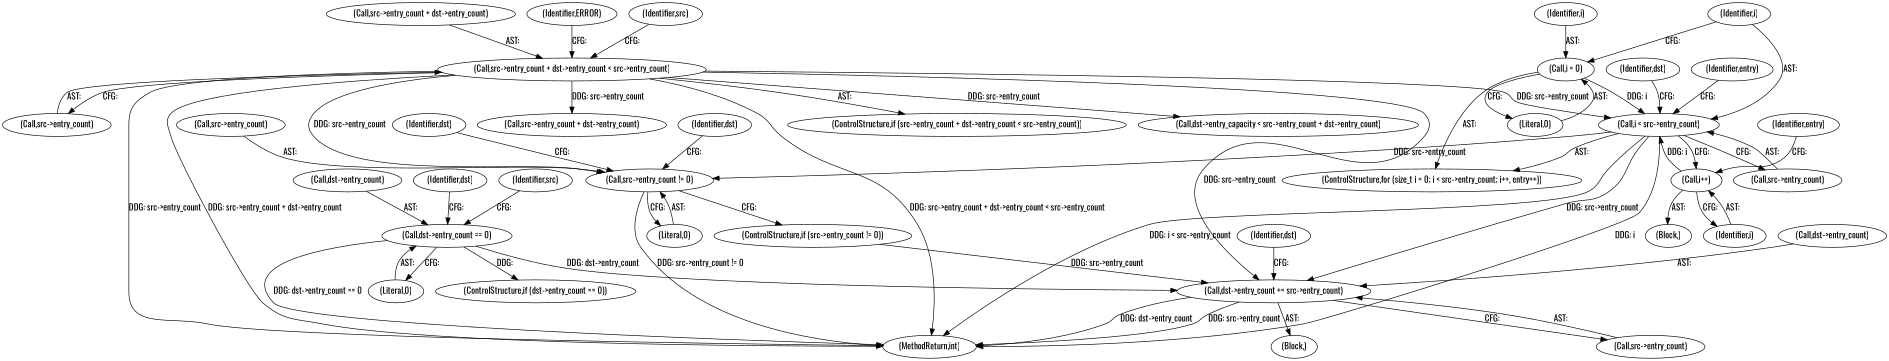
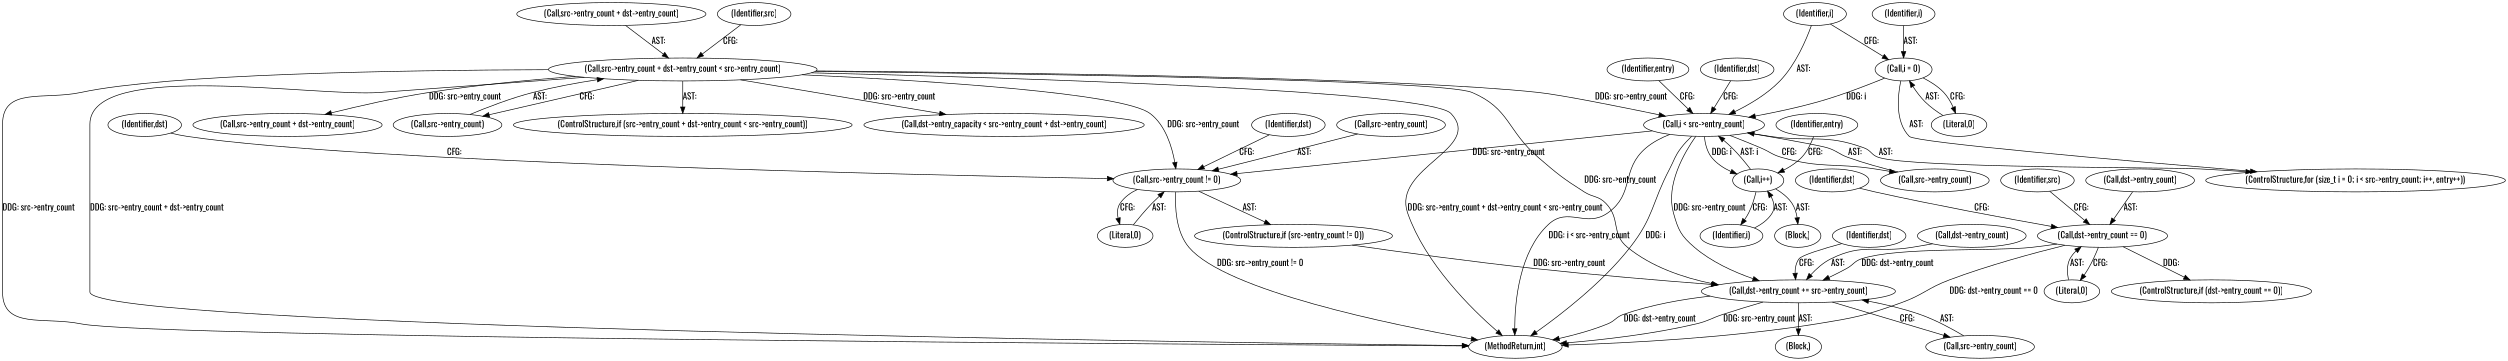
node "(Identifier,ERROR)": removed
edge "(Call,i++)" -> "(Call,i < src->entry_count)": label "DDG: i" -> "AST: i"
edge "(Call,i < src->entry_count)" -> "(Call,i++)": label "CFG: " -> "DDG: i"
edge "(Call,src->entry_count != 0)" -> "(ControlStructure,if (src->entry_count != 0))": label "CFG: " -> "AST: "
